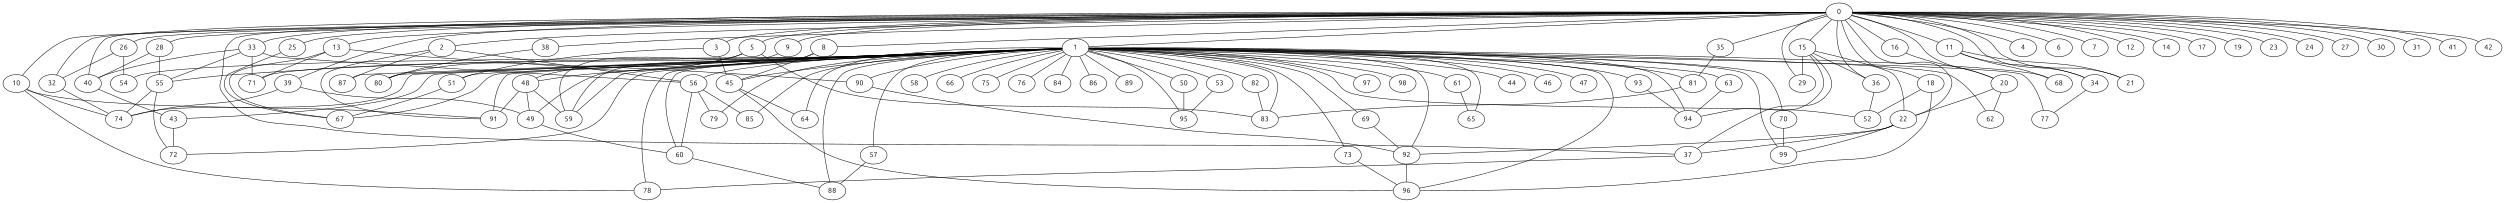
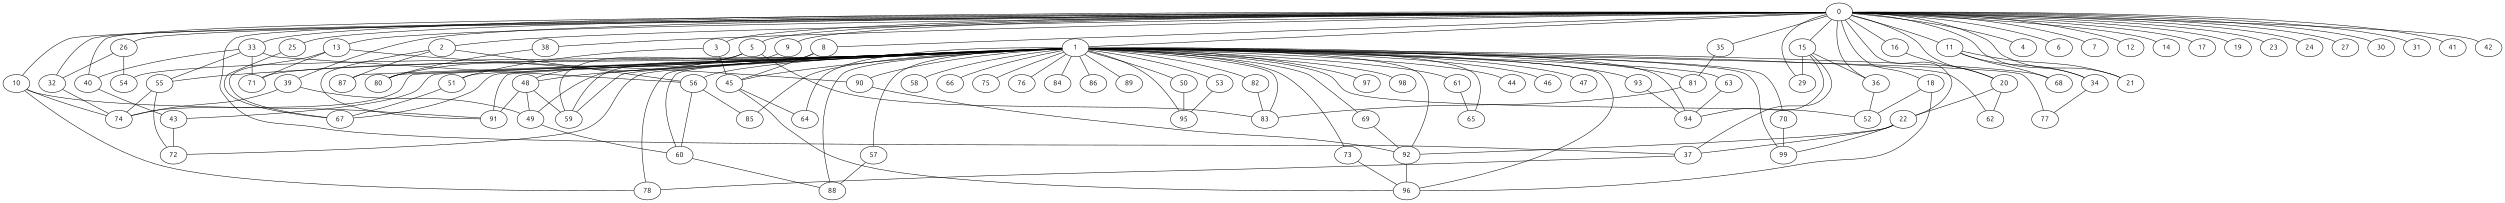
node "28": removed
edge "15" -- "22": removed
node "79": removed
